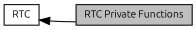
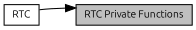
edge "RTC Private Functions" -> "RTC": reversed
